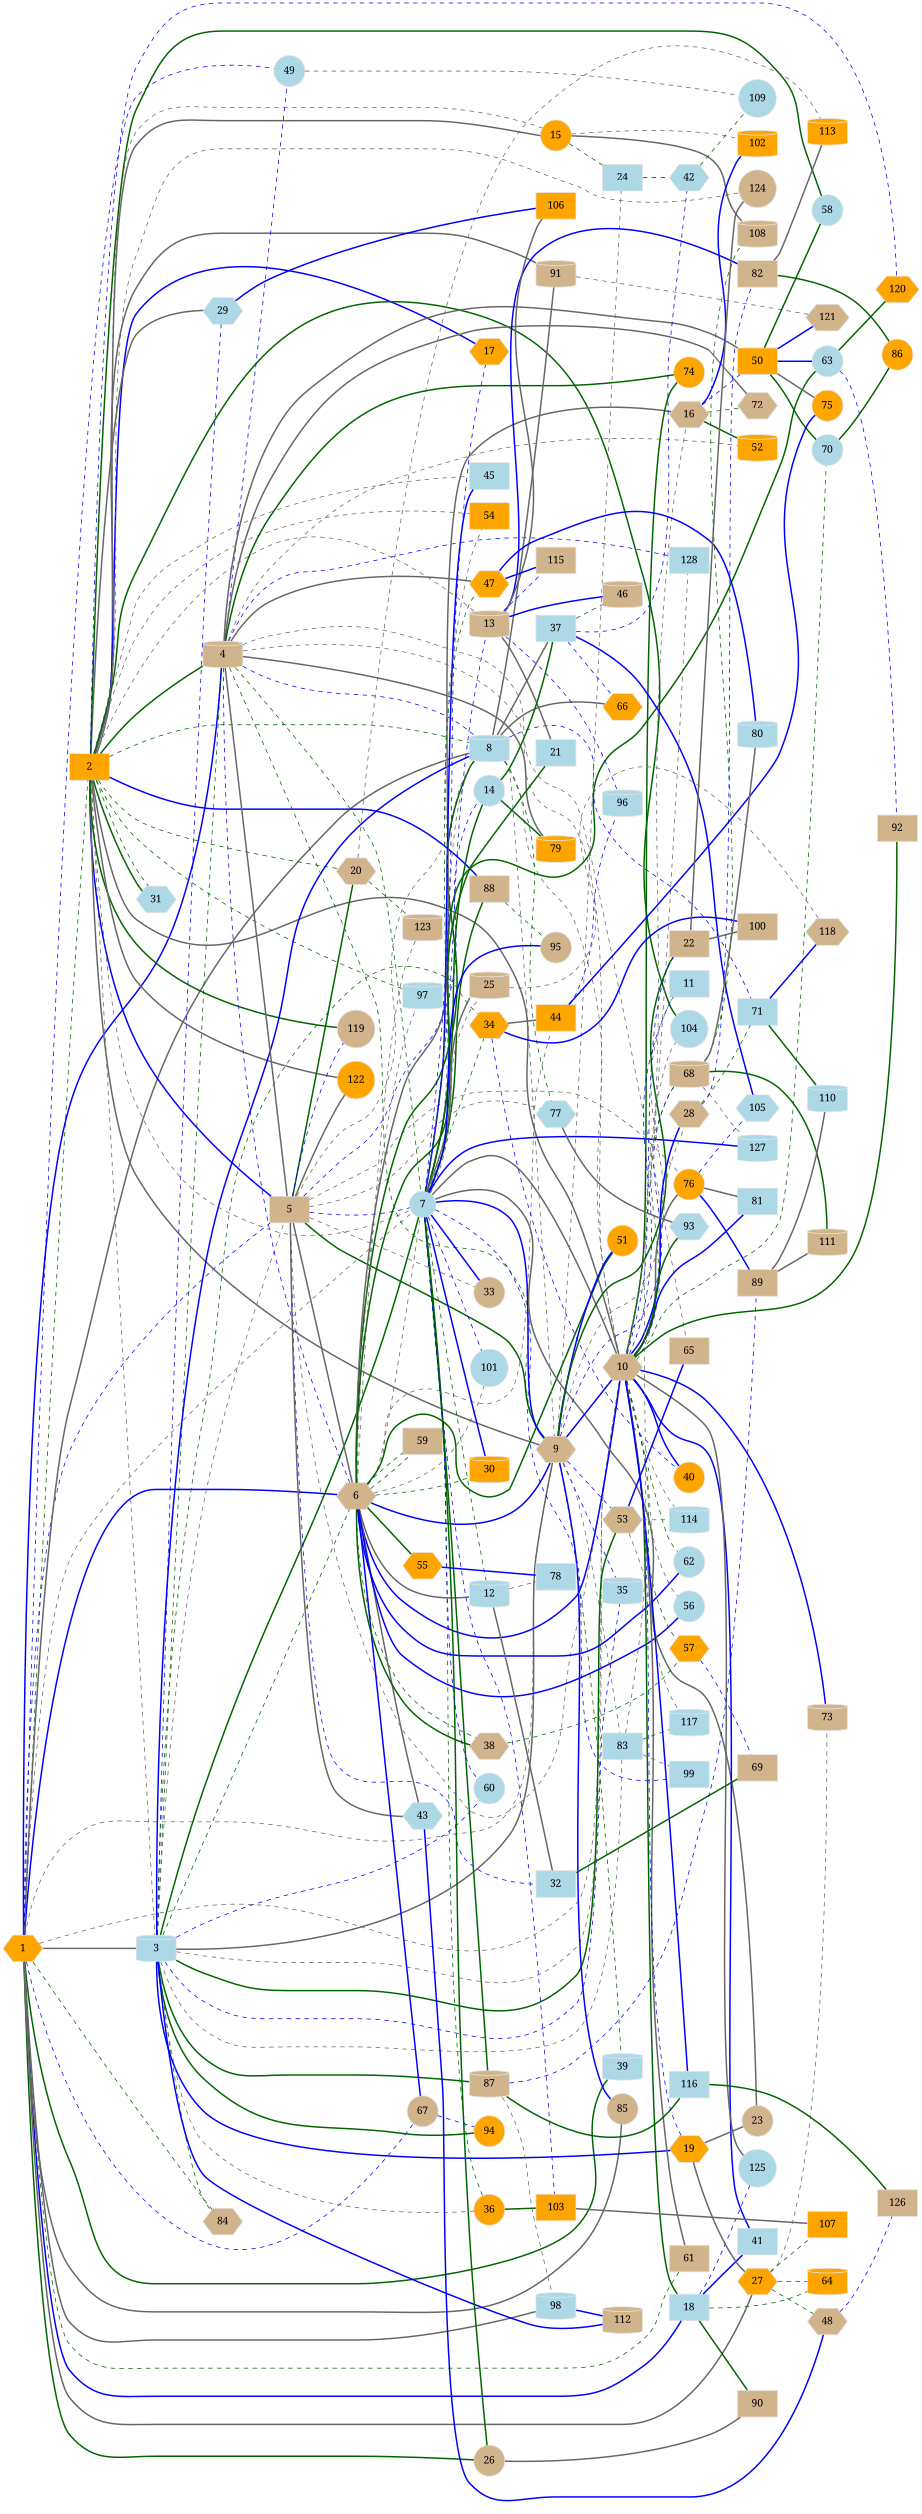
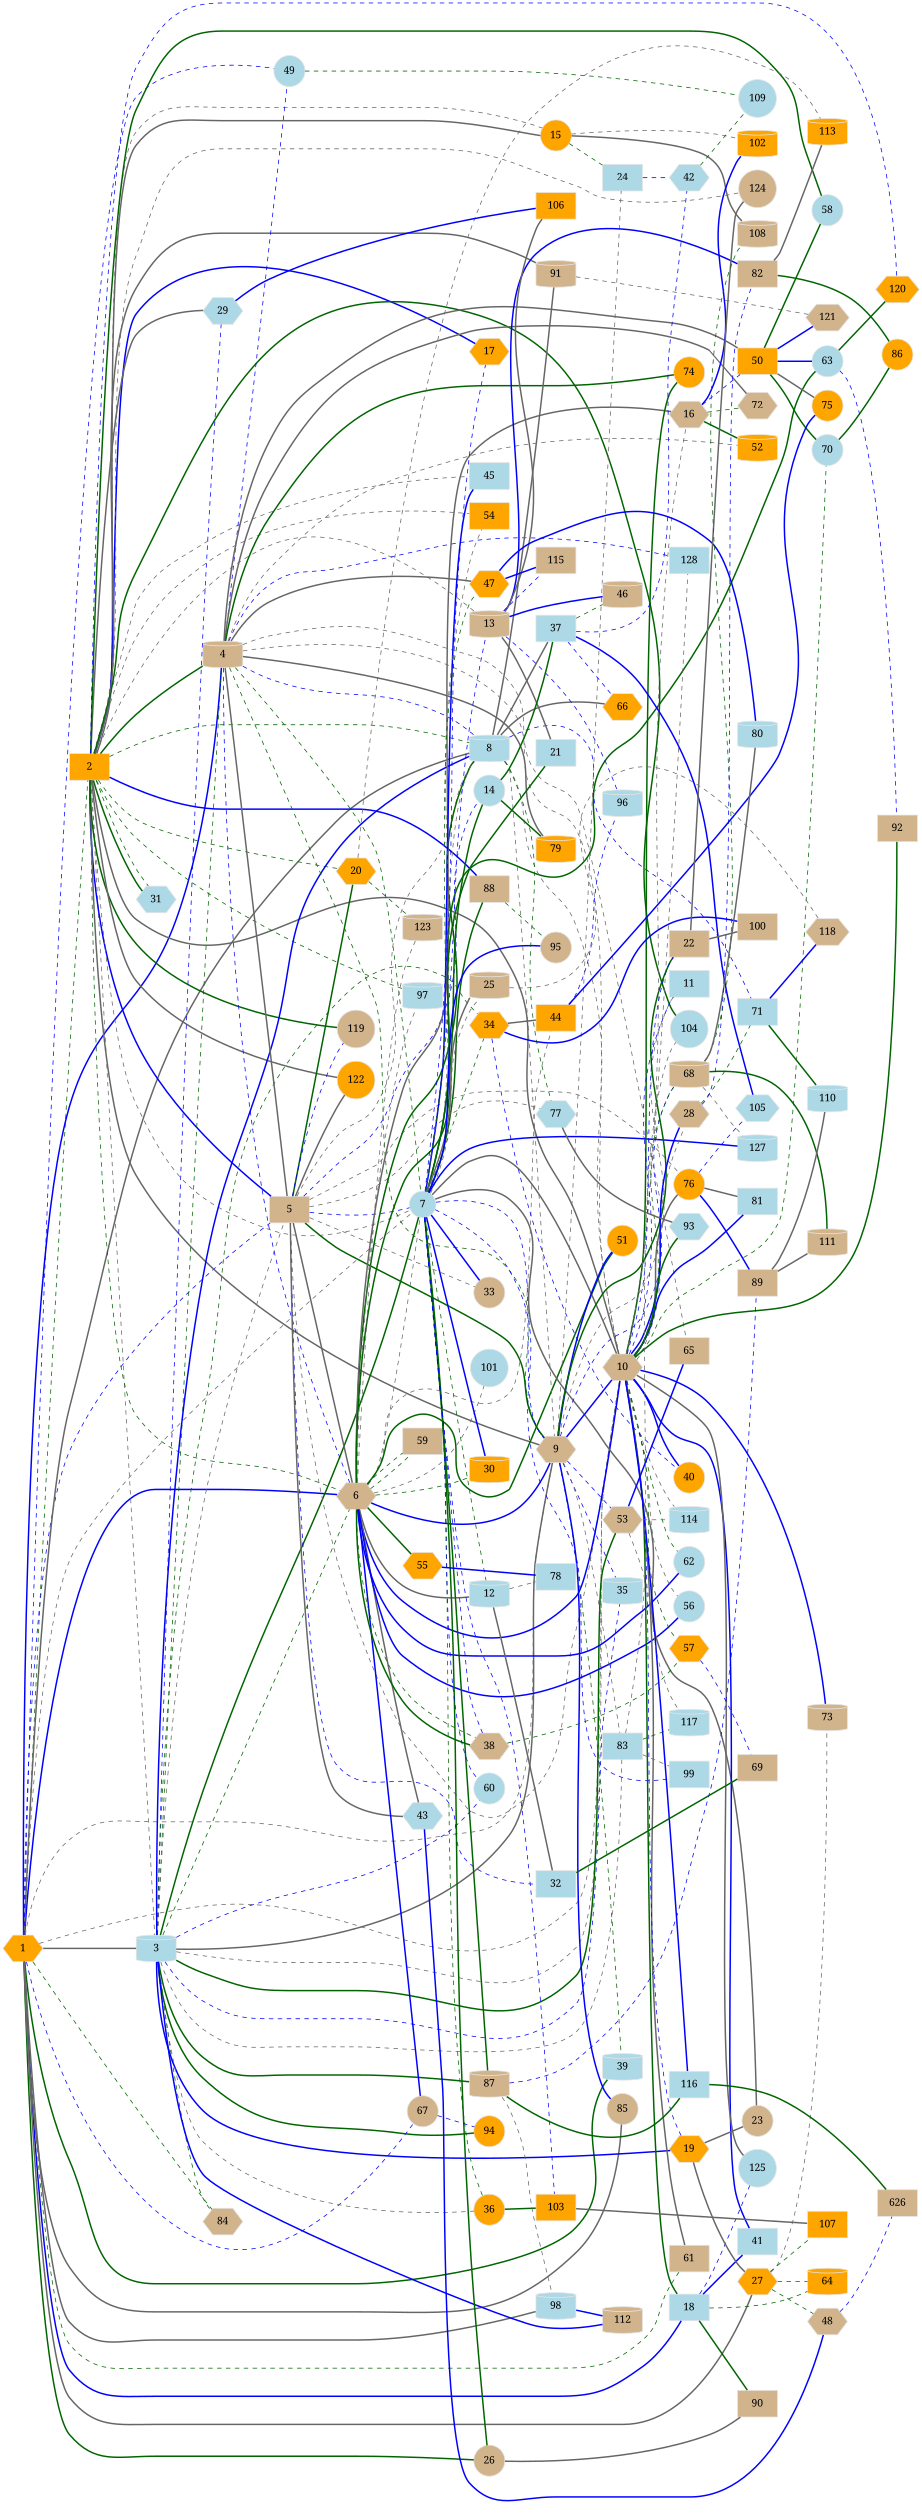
edge "49" -- "109": color gray40 -> darkgreen
node "20": fillcolor tan -> orange
edge "2" -- "6": added
edge "7" -- "9": style bold -> dashed
edge "7" -- "101": now "7" -- "38"
node "126": label "126" -> "626"
